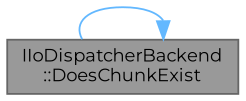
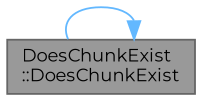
node "IIoDispatcherBackend ::DoesChunkExist": label "IIoDispatcherBackend ::DoesChunkExist" -> "DoesChunkExist ::DoesChunkExist"
